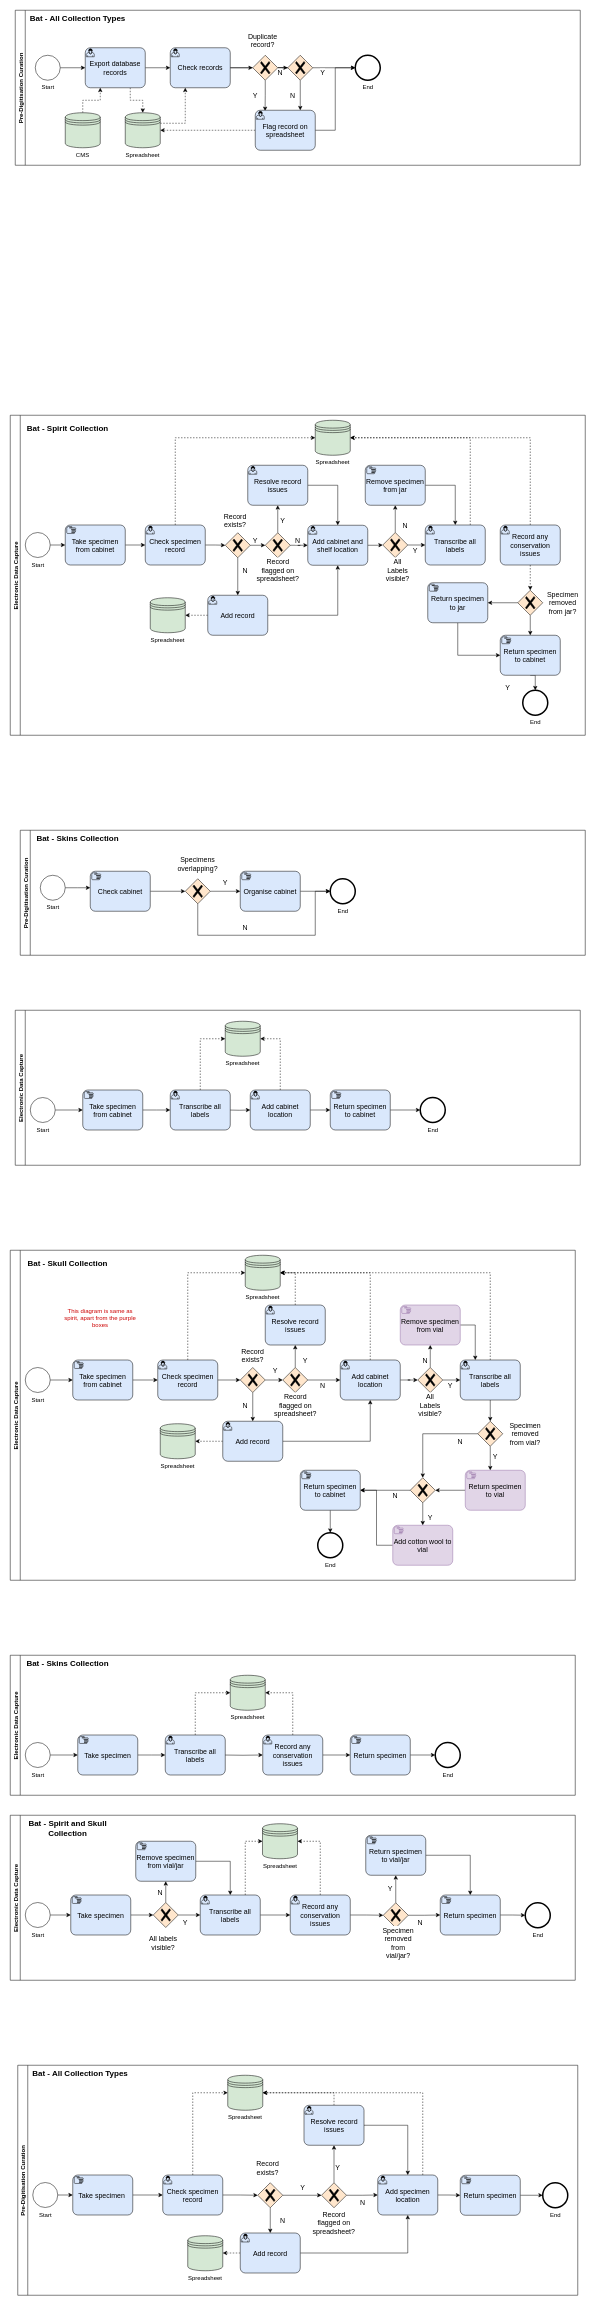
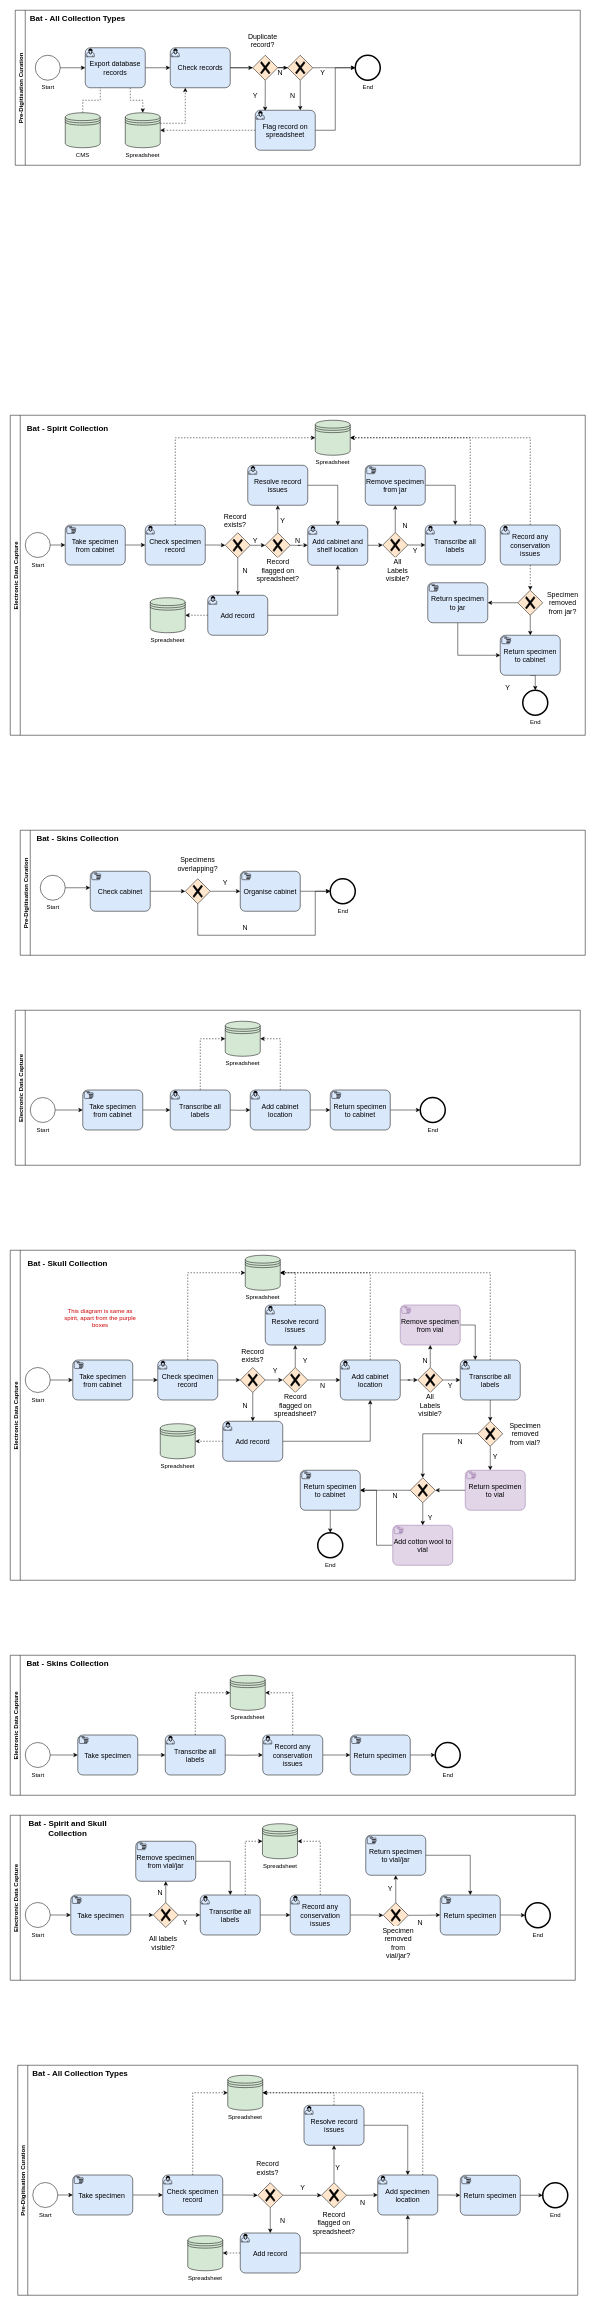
edge "CMS" -> "Export database records": arrowhead classic -> none
